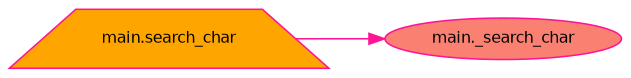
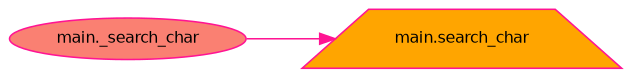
edge "main.search_char" -> "main._search_char": reversed
